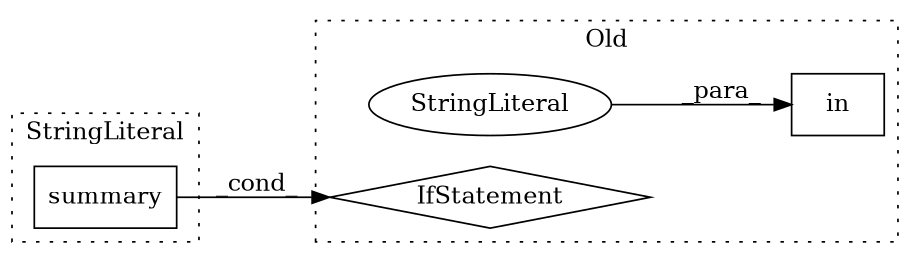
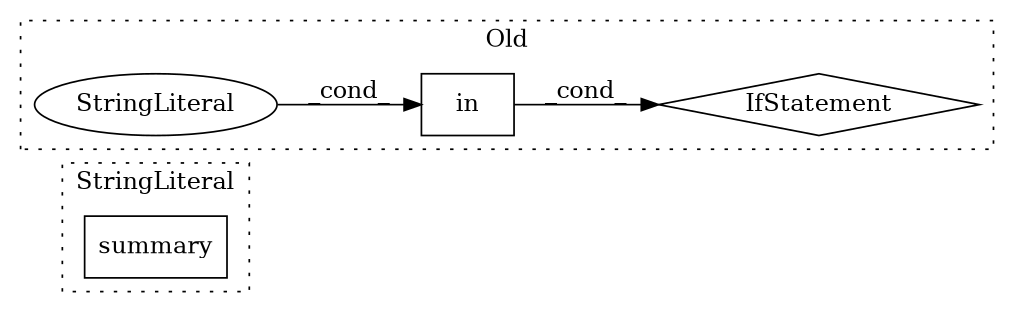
edge "StringLiteral" -> "in": label "_para_" -> "_cond_"
edge "summary" -> "IfStatement": now "in" -> "IfStatement"
